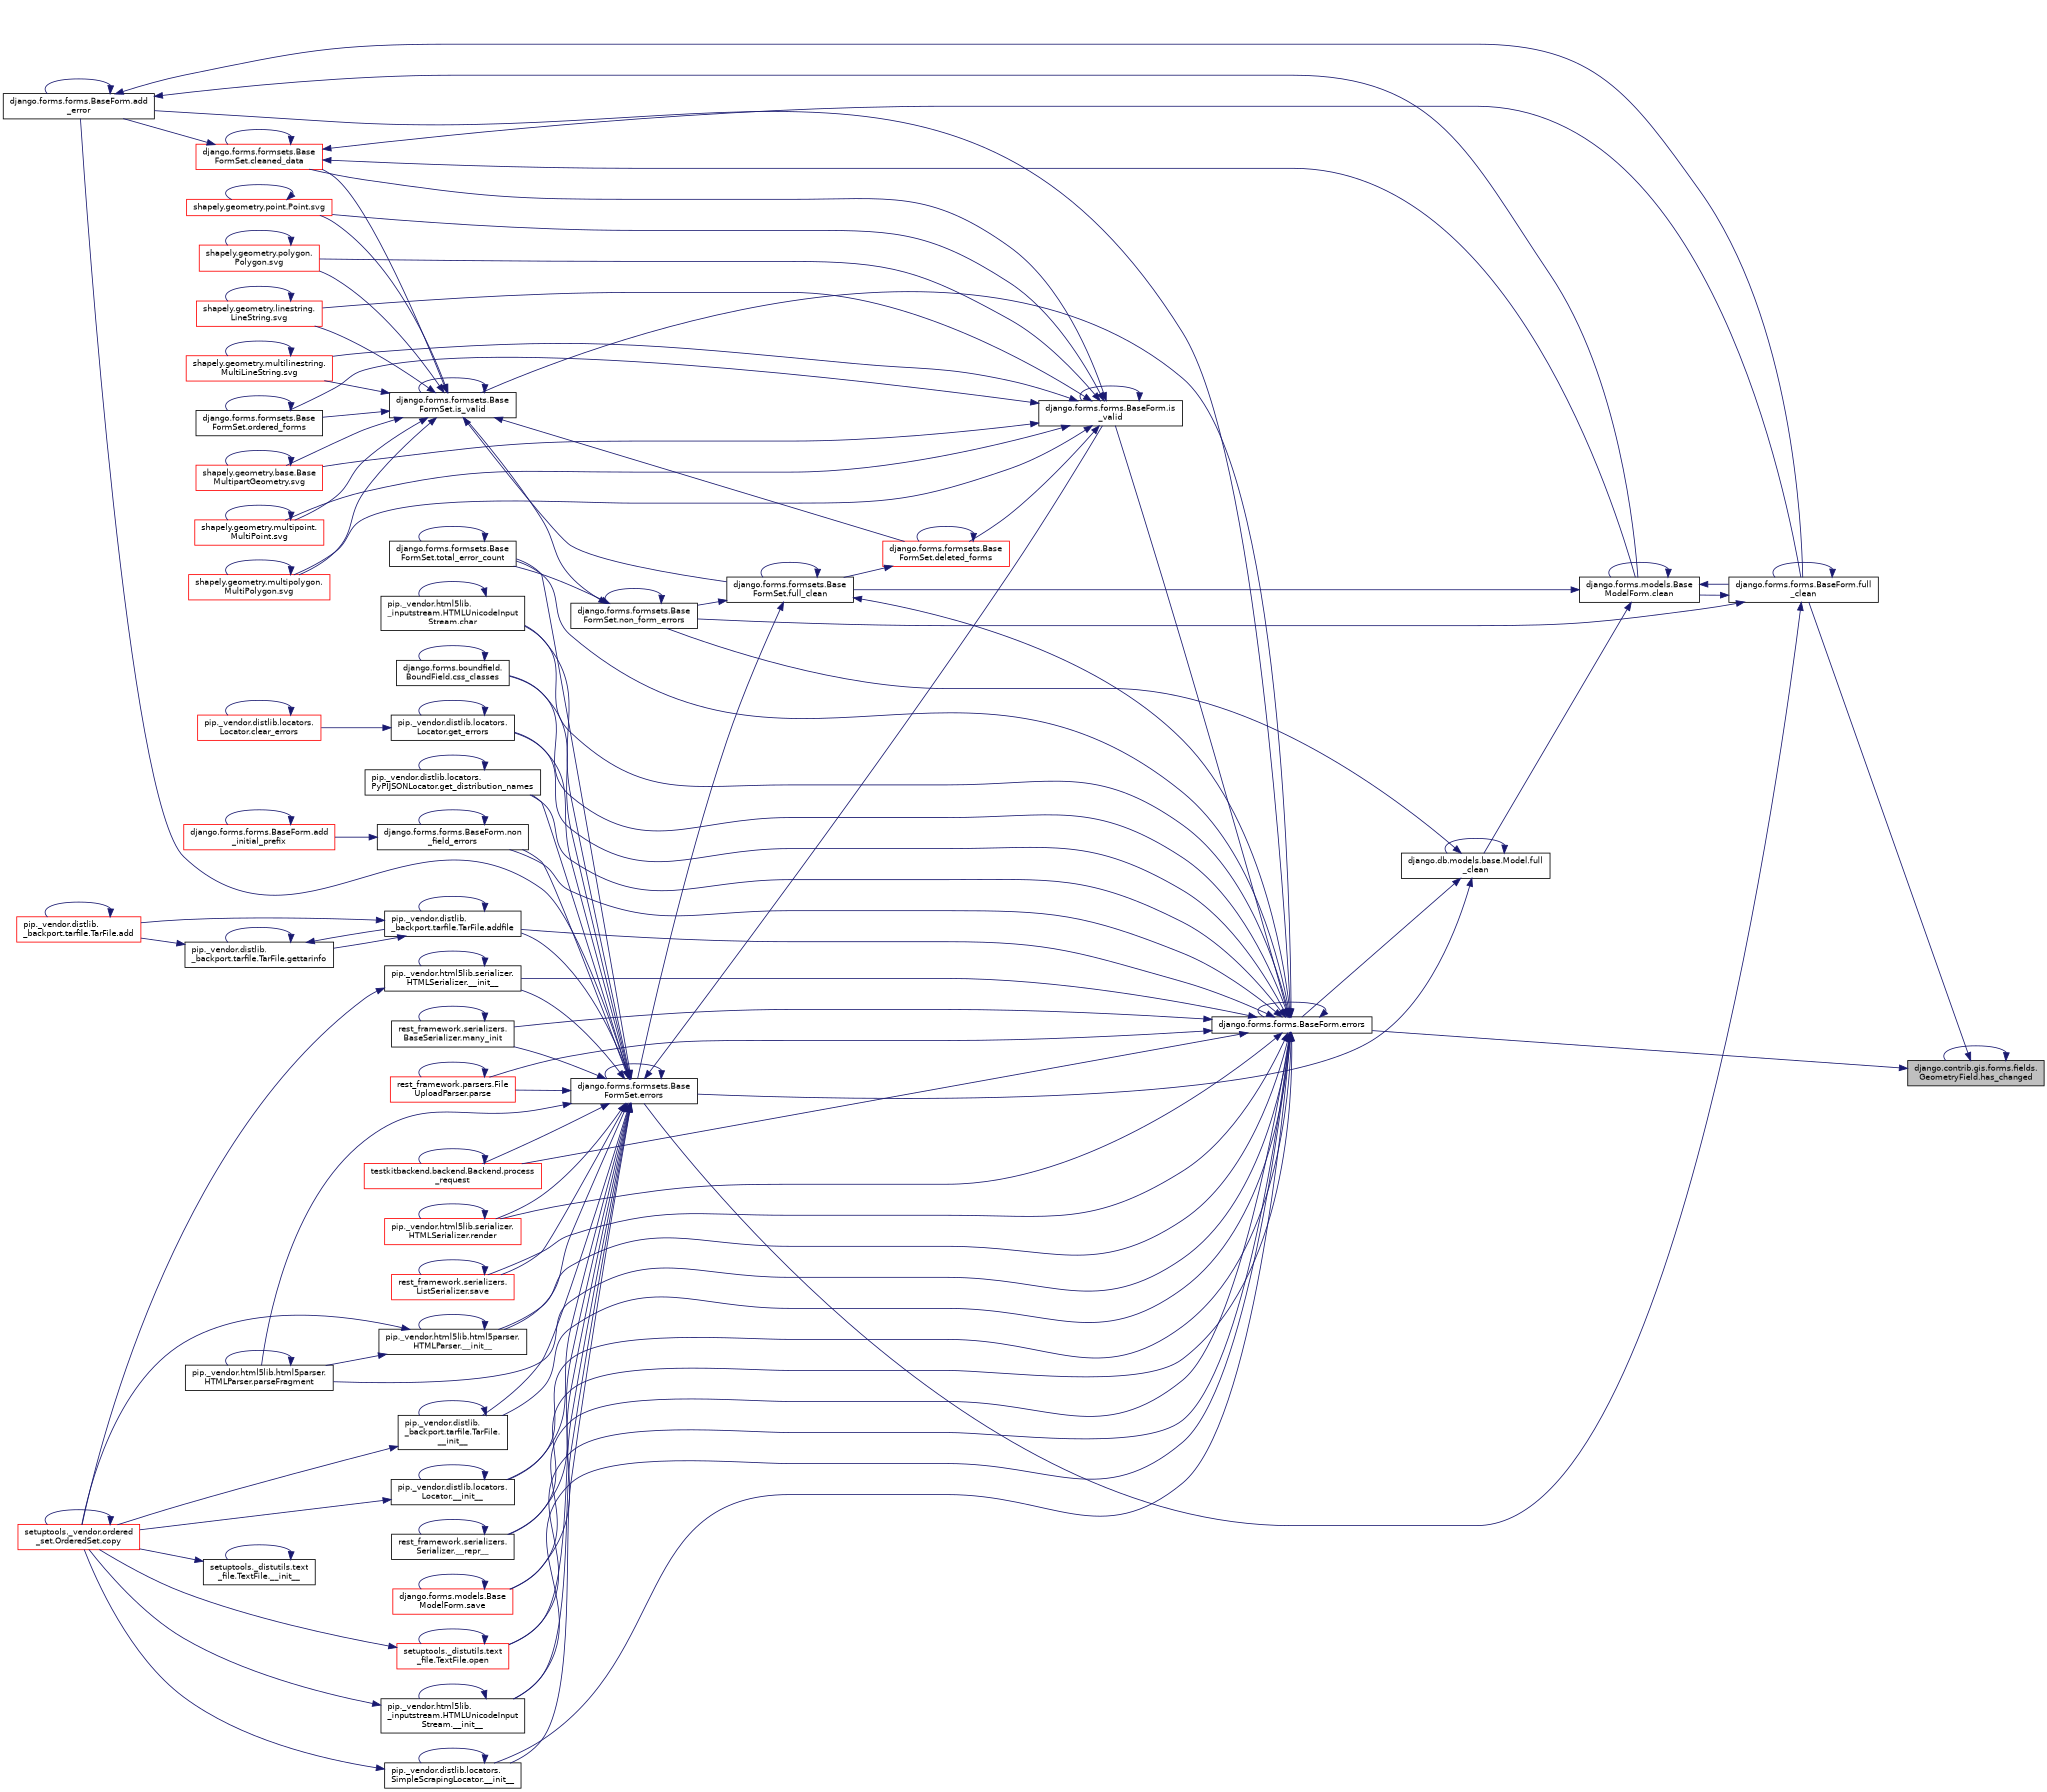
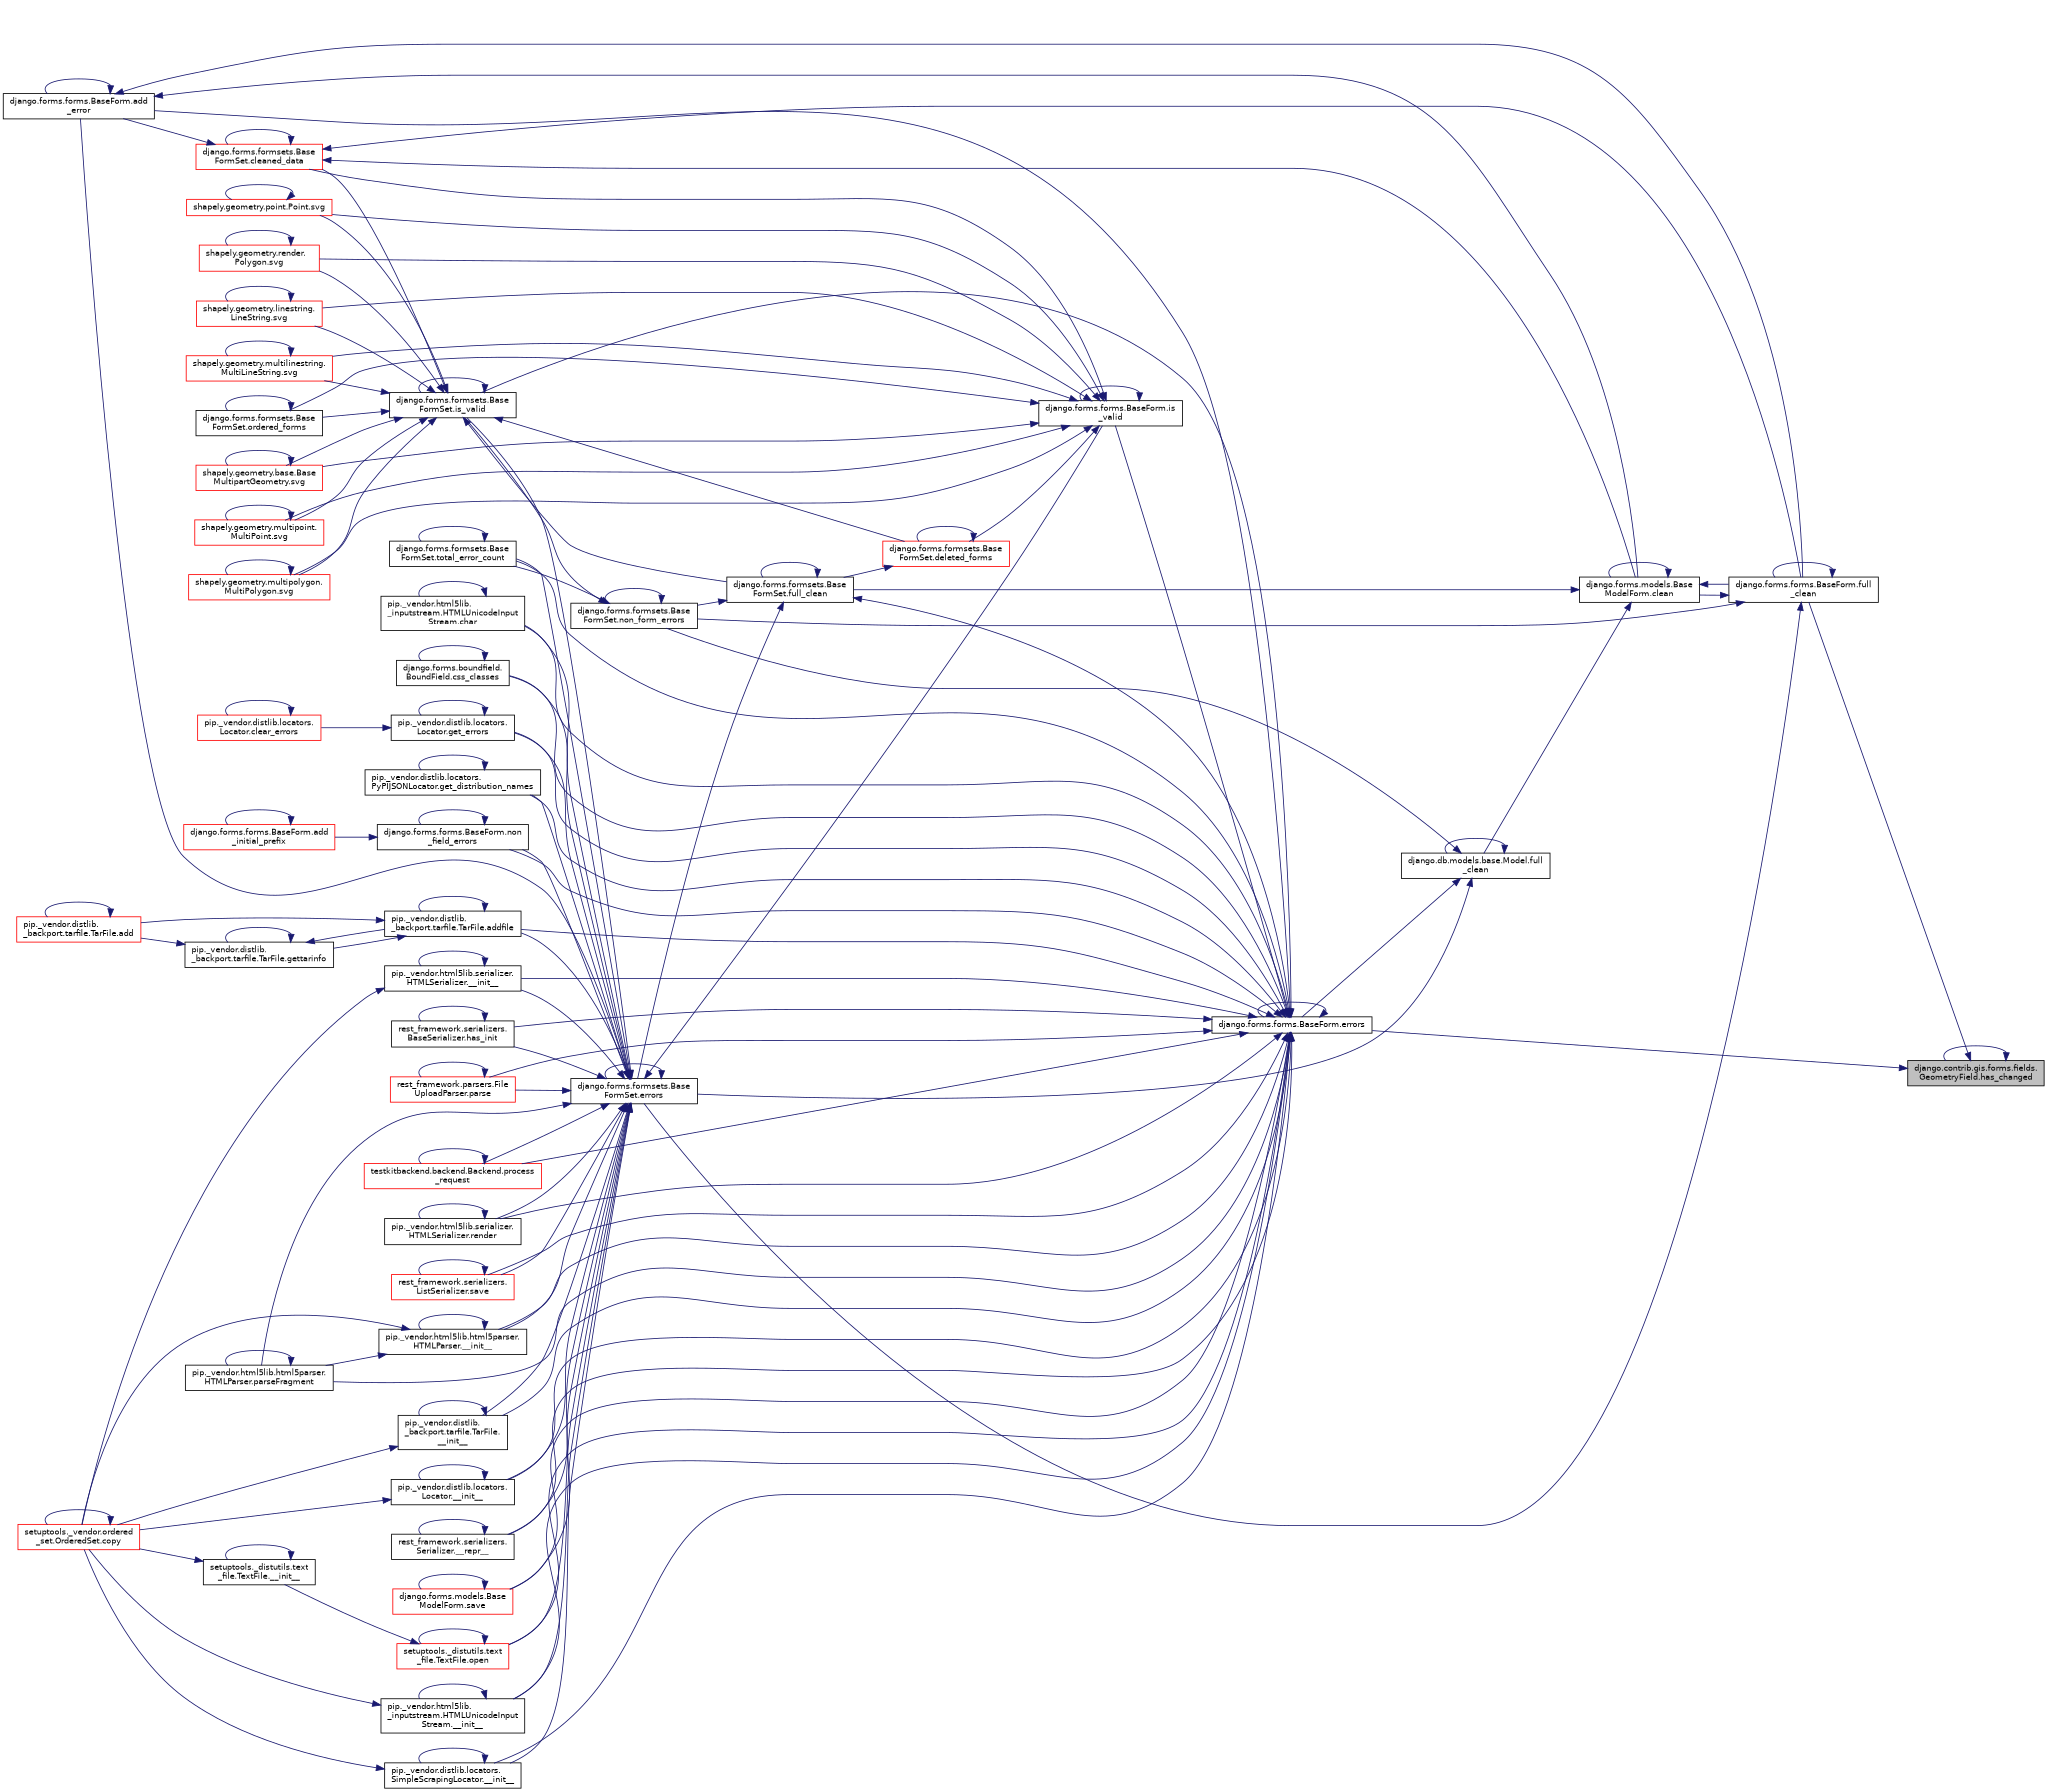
node "shapely.geometry.polygon. Polygon.svg": label "shapely.geometry.polygon. Polygon.svg" -> "shapely.geometry.render. Polygon.svg"
edge "django.forms.formsets.Base FormSet.is_valid" -> "django.forms.formsets.Base FormSet.errors": added
node "rest_framework.serializers. BaseSerializer.many_init": label "rest_framework.serializers. BaseSerializer.many_init" -> "rest_framework.serializers. BaseSerializer.has_init"
node "pip._vendor.html5lib.serializer. HTMLSerializer.render": color red -> black
edge "setuptools._vendor.ordered _set.OrderedSet.copy" -> "setuptools._distutils.text _file.TextFile.open": now "setuptools._distutils.text _file.TextFile.__init__" -> "setuptools._distutils.text _file.TextFile.open"
